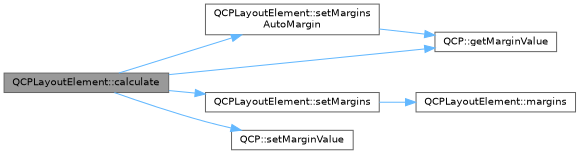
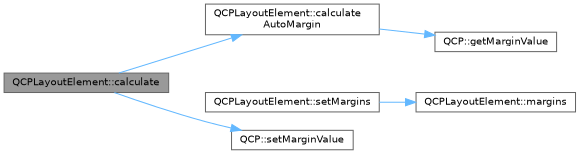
node "QCPLayoutElement::setMargins AutoMargin": label "QCPLayoutElement::setMargins AutoMargin" -> "QCPLayoutElement::calculate AutoMargin"
edge "QCPLayoutElement::calculate" -> "QCP::getMarginValue": removed
edge "QCPLayoutElement::calculate" -> "QCPLayoutElement::setMargins": removed
